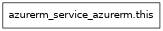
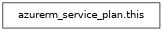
node "azurerm_service_azurerm.this": label "azurerm_service_azurerm.this" -> "azurerm_service_plan.this"
